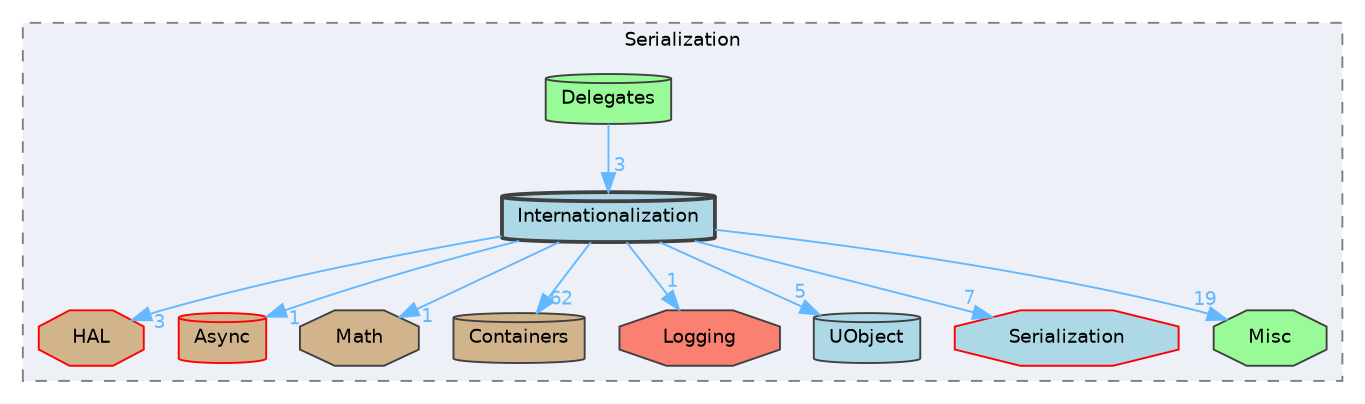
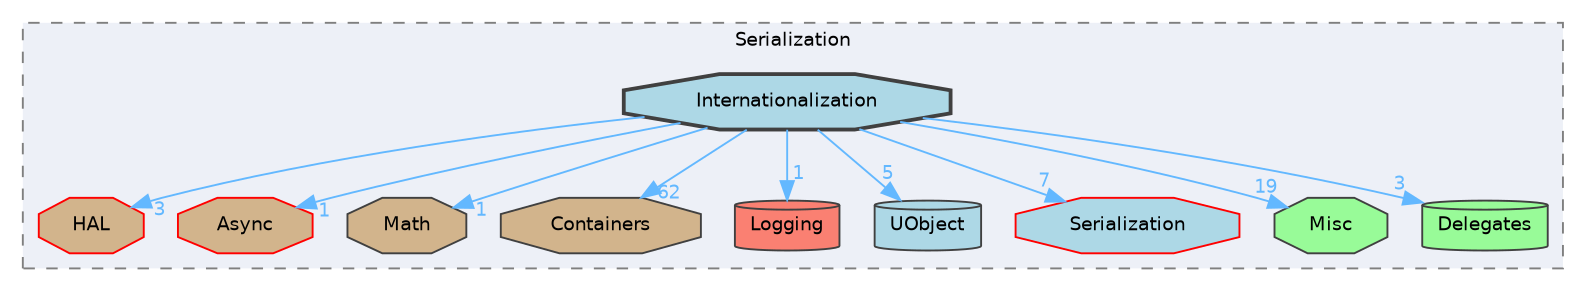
edge "Delegates" -> "Internationalization": reversed
node "Internationalization": shape cylinder -> octagon
node "Async": shape cylinder -> octagon
node "Containers": shape cylinder -> octagon
node "Logging": shape octagon -> cylinder
